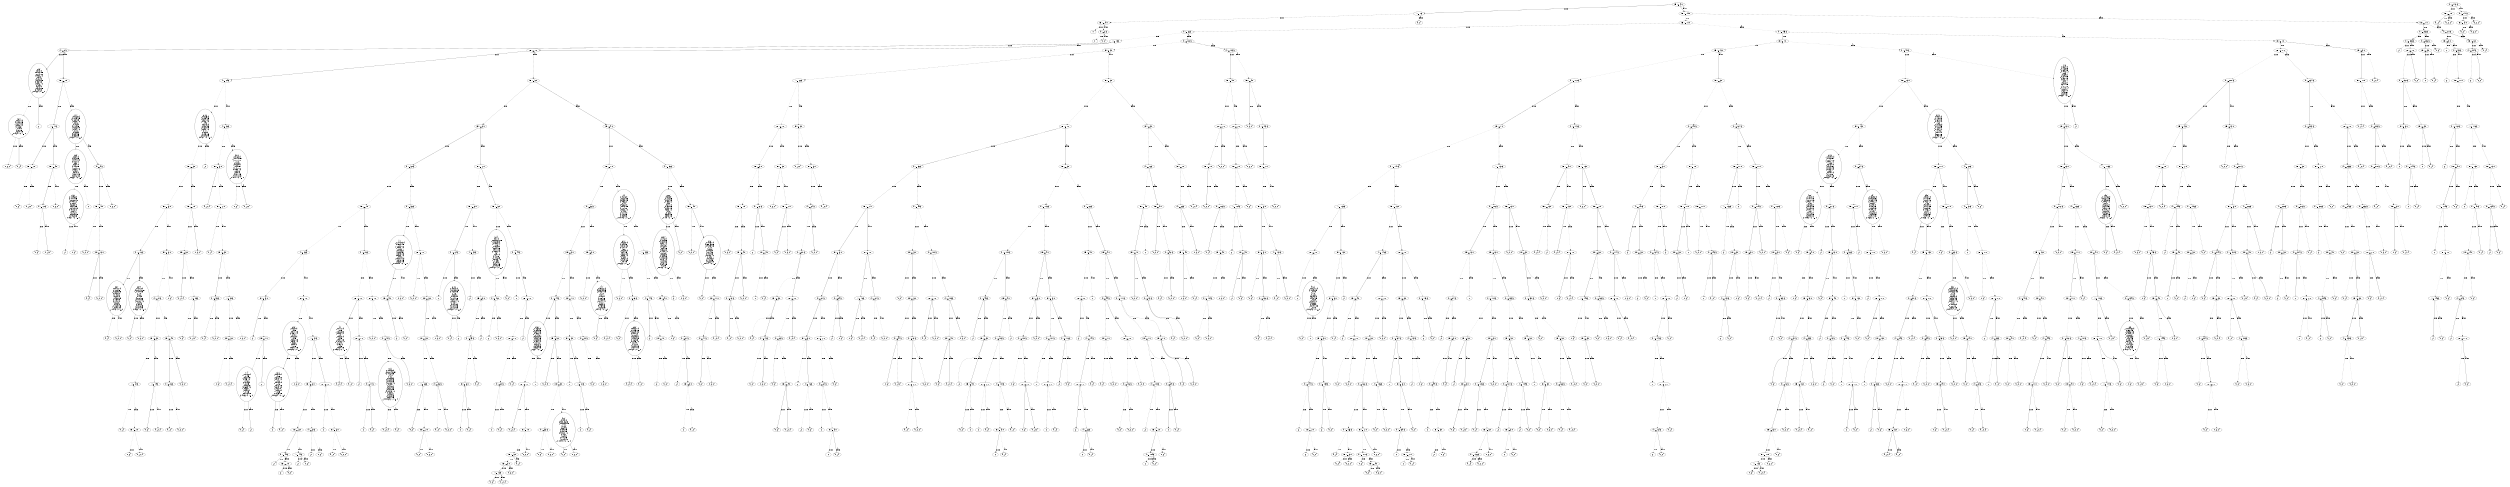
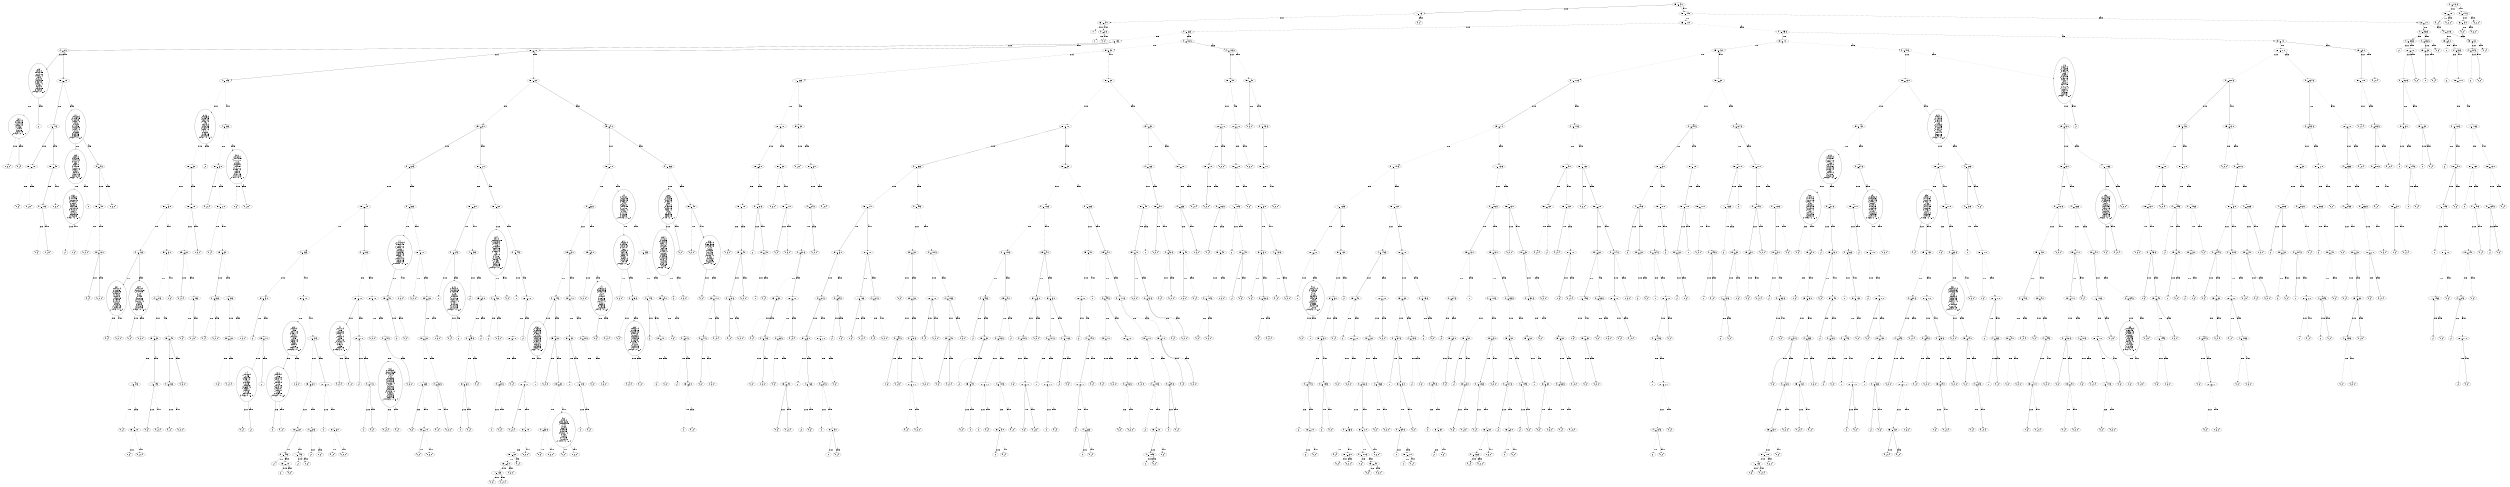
edge "d <= 213.5" -> "d <= 204.5": removed, label "True"
